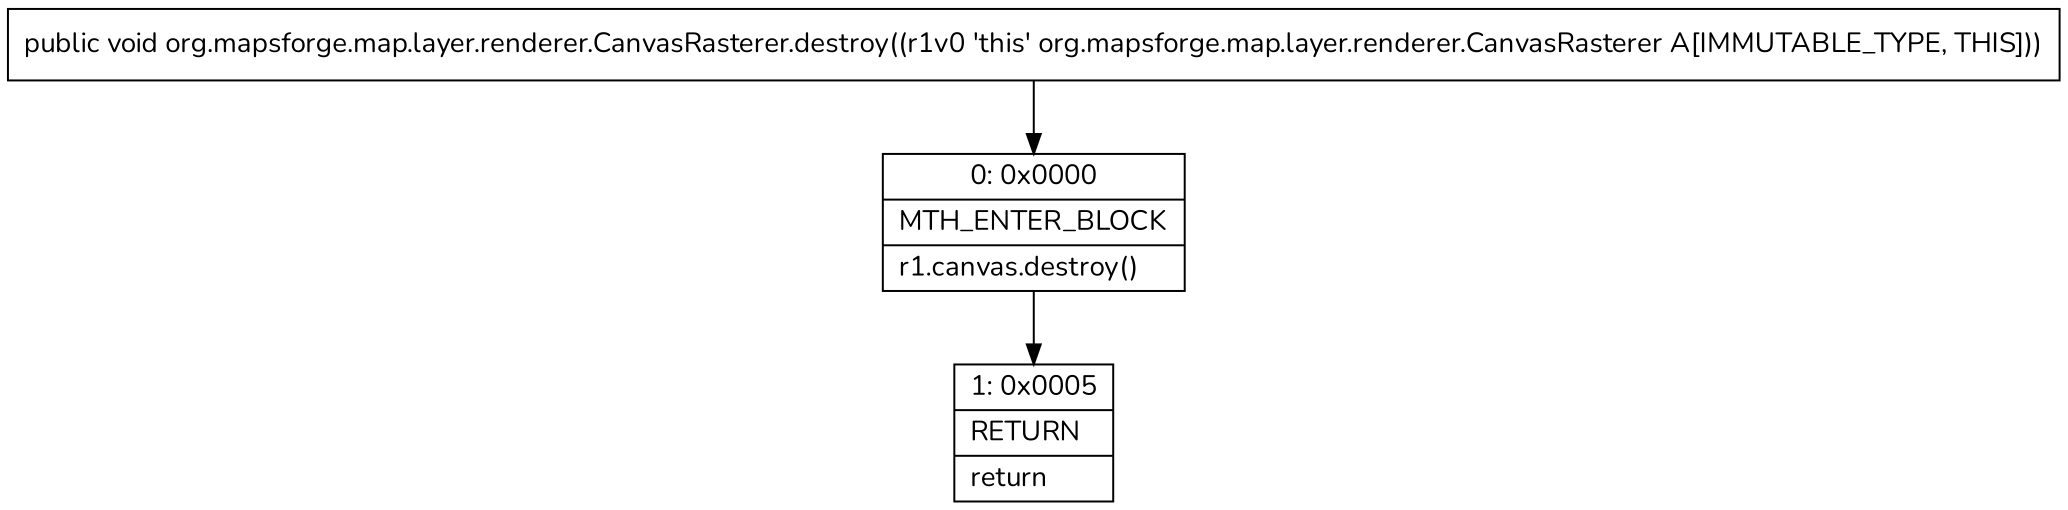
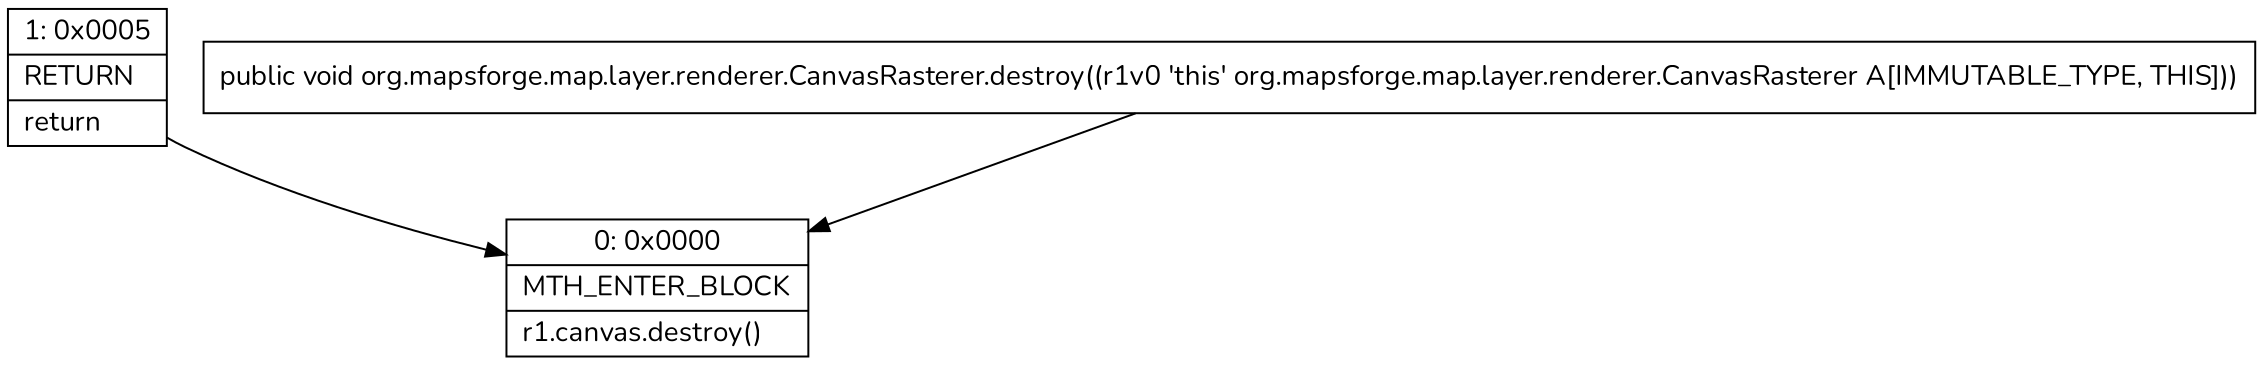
edge "0: 0x0000" -> "1: 0x0005": reversed
